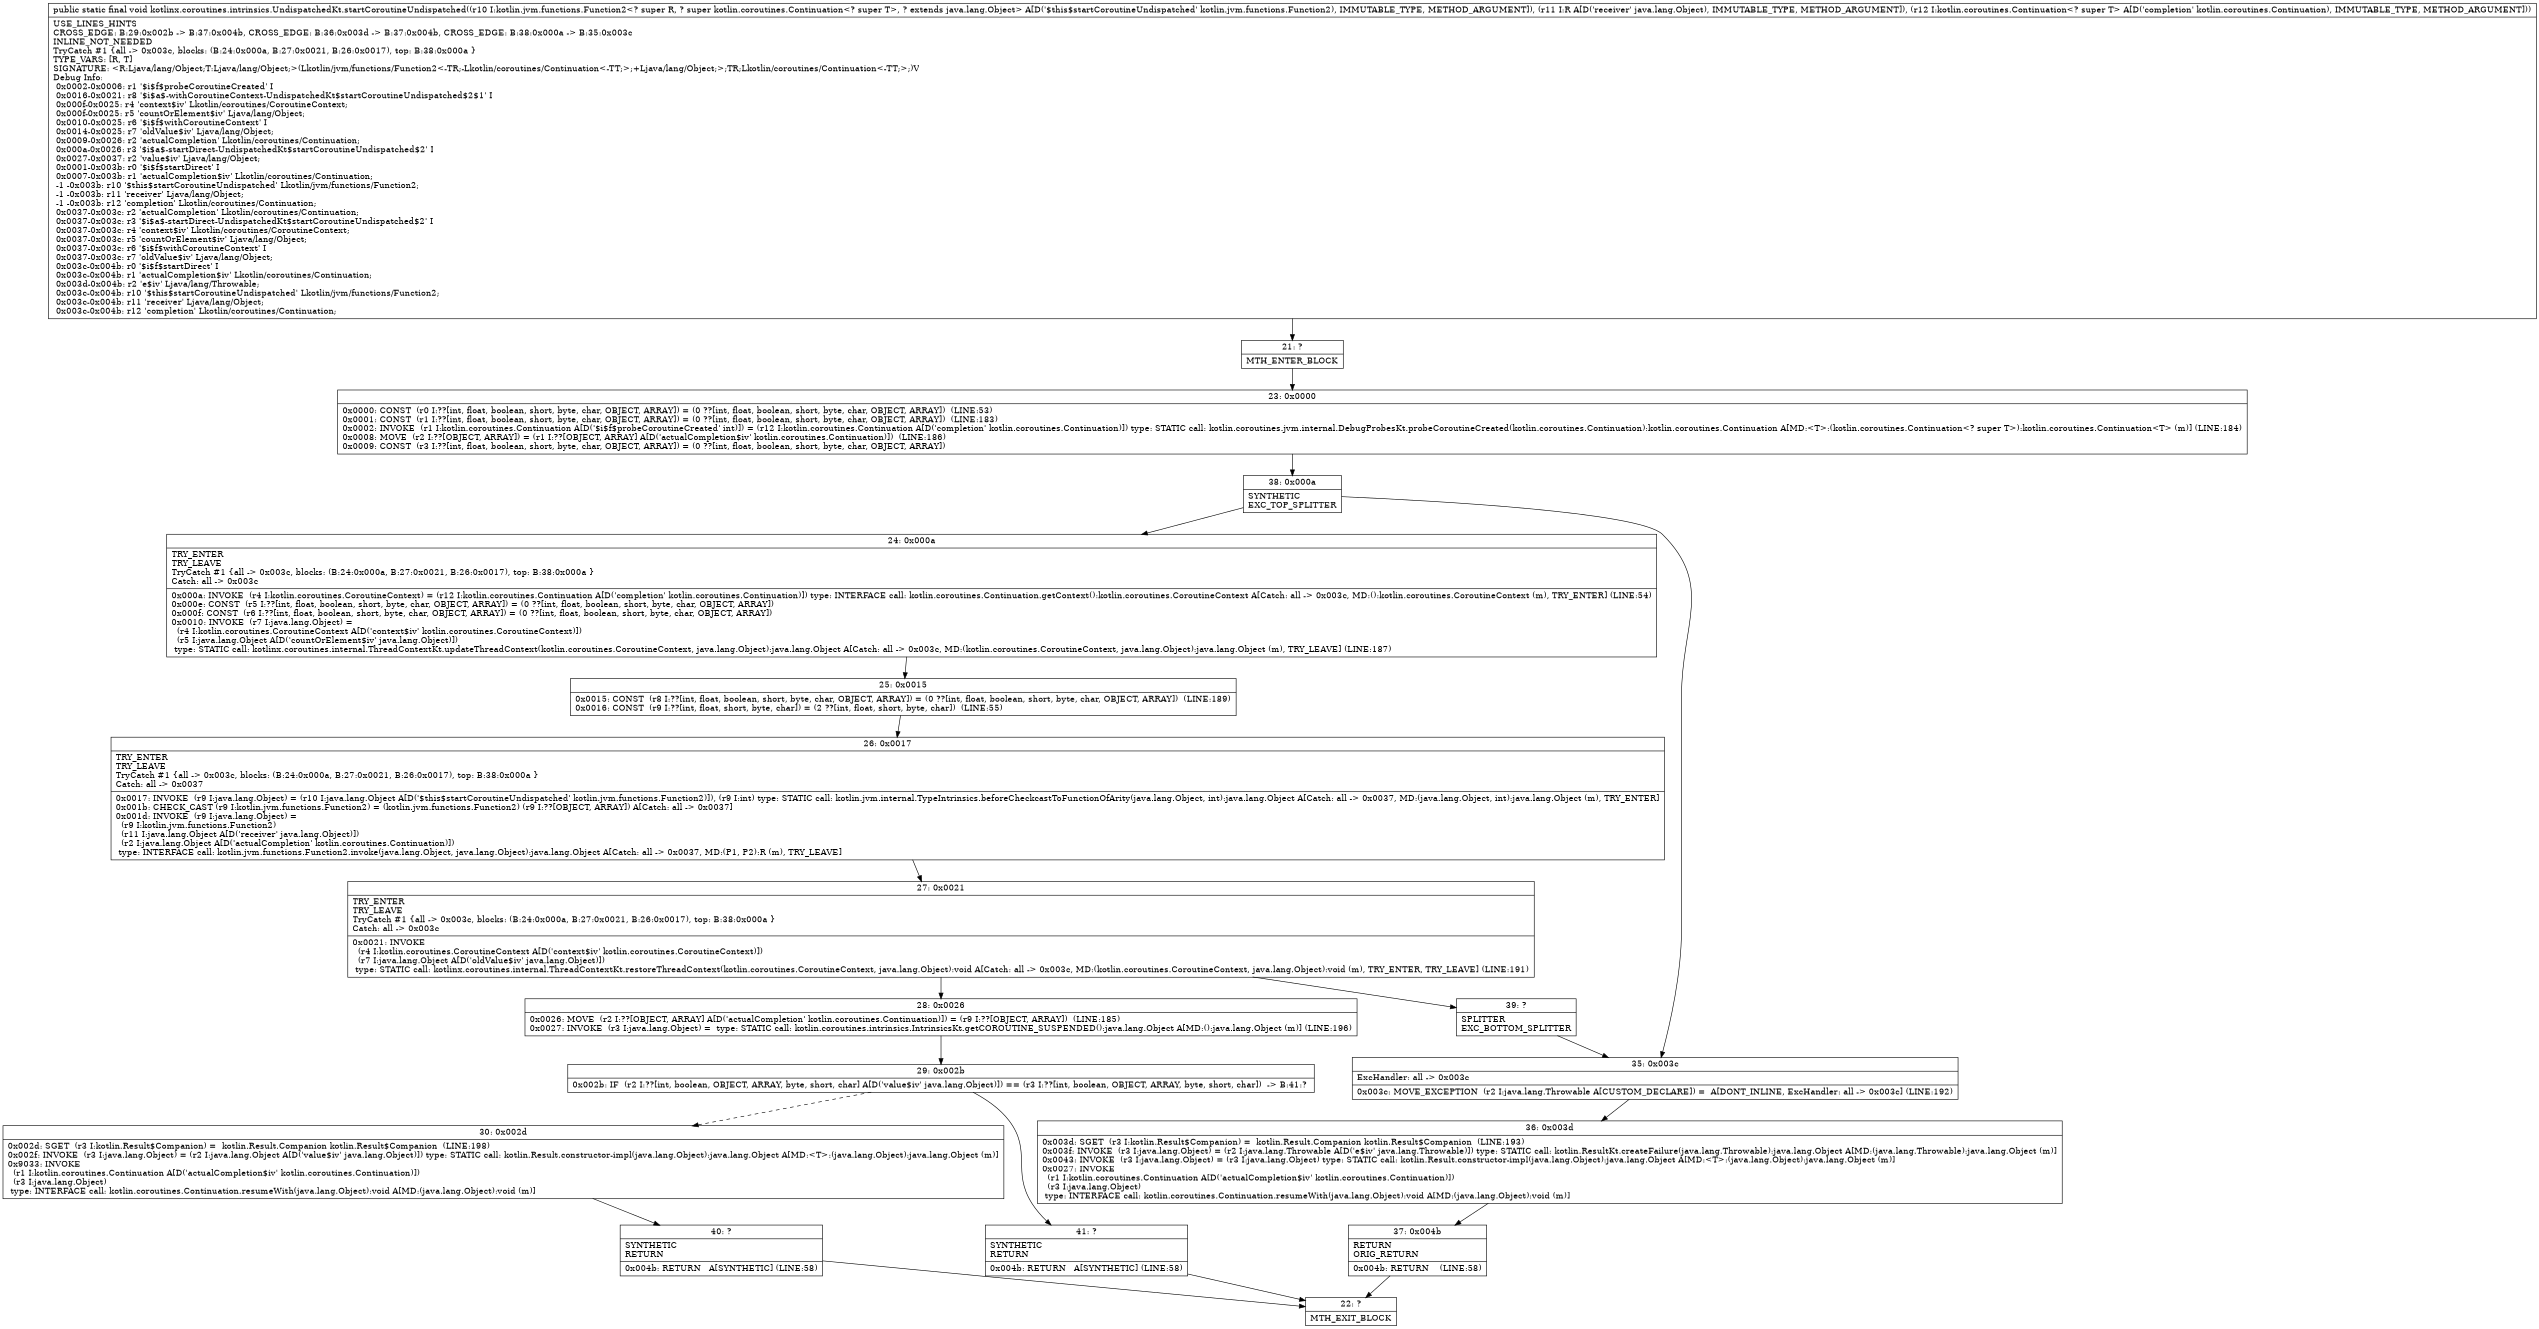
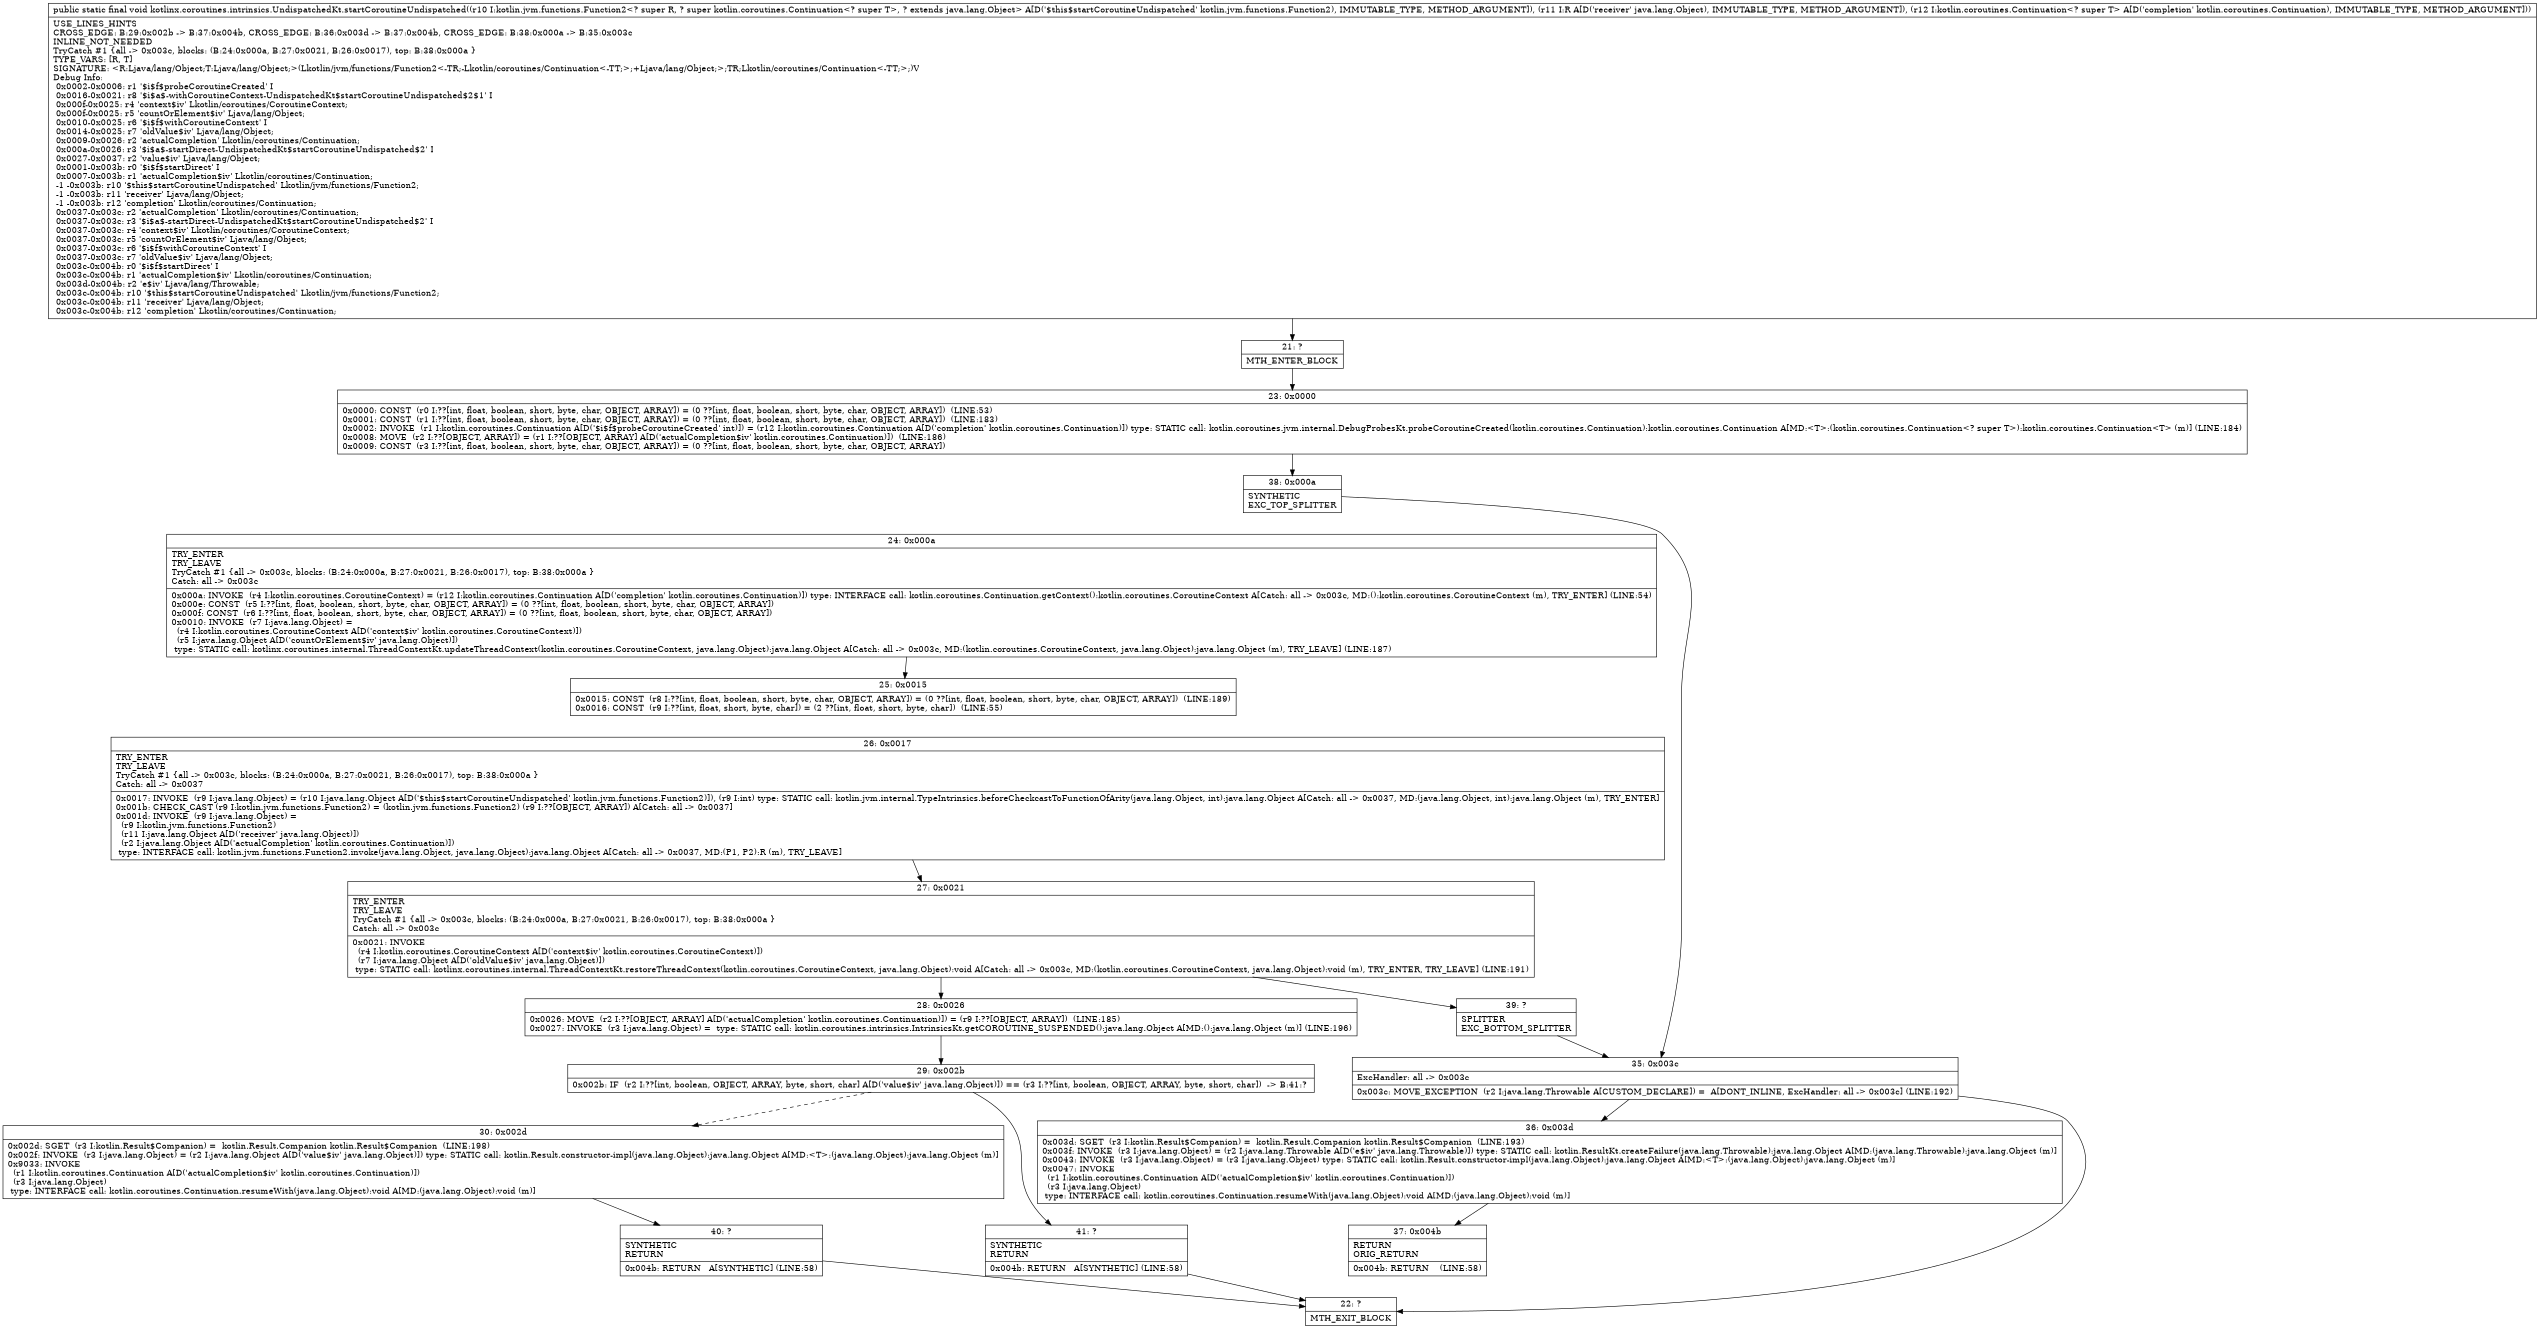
edge "38: 0x000a" -> "24: 0x000a": removed
edge "25: 0x0015" -> "26: 0x0017": removed
node "36: 0x003d": text "0x0027: INVOKE" -> "0x0047: INVOKE"
edge "37: 0x004b" -> "22: ?": now "35: 0x003c" -> "22: ?"
